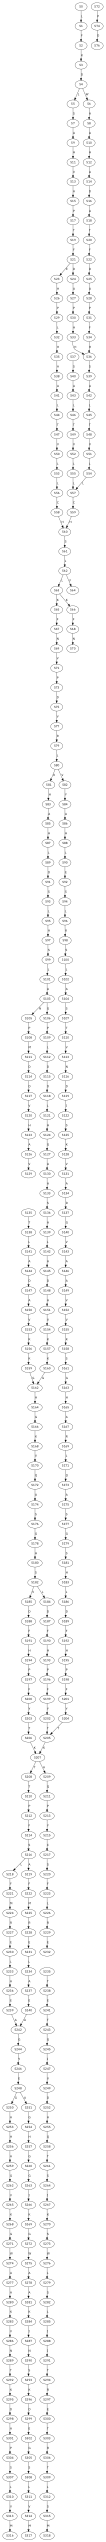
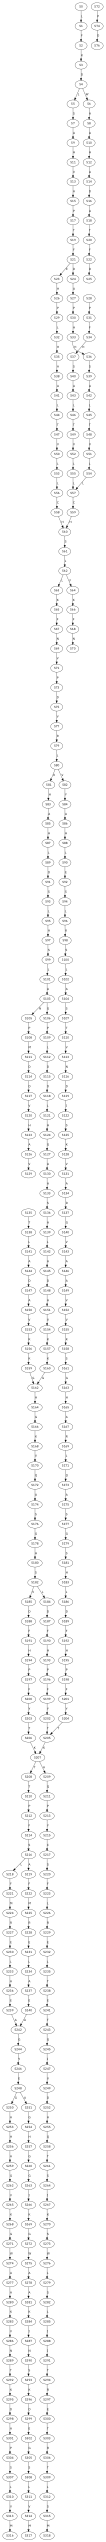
edge "S25" -> "S28": removed, label "A"
edge "S34" -> "S36": now "S34" -> "S37"
edge "S63" -> "S66": now "S64" -> "S66"
edge "S232" -> "S235": added, label "L"
